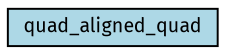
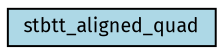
node "quad_aligned_quad": label "quad_aligned_quad" -> "stbtt_aligned_quad"
